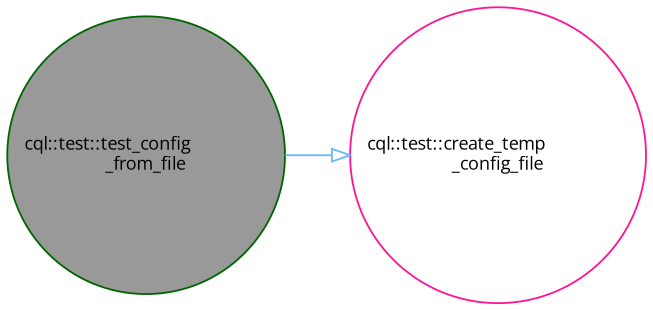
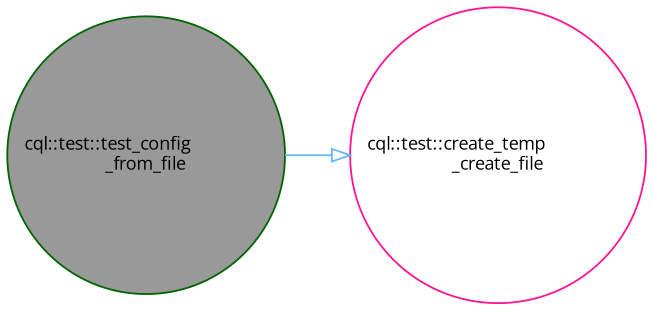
node "cql::test::create_temp _config_file": label "cql::test::create_temp _config_file" -> "cql::test::create_temp _create_file"
